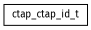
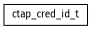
node "ctap_ctap_id_t": label "ctap_ctap_id_t" -> "ctap_cred_id_t"
